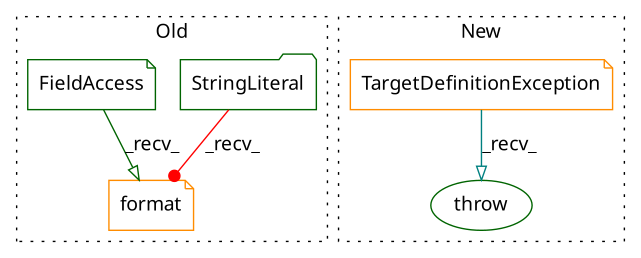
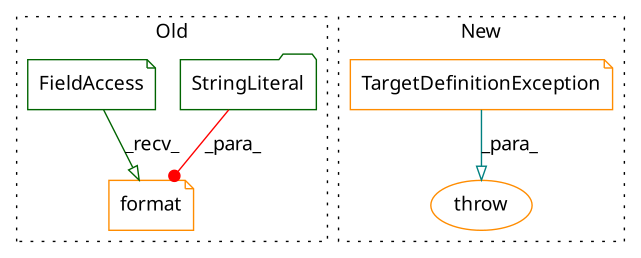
edge "StringLiteral" -> "format": label "_recv_" -> "_para_"
edge "TargetDefinitionException" -> "throw": label "_recv_" -> "_para_"
node "throw": color darkgreen -> darkorange
